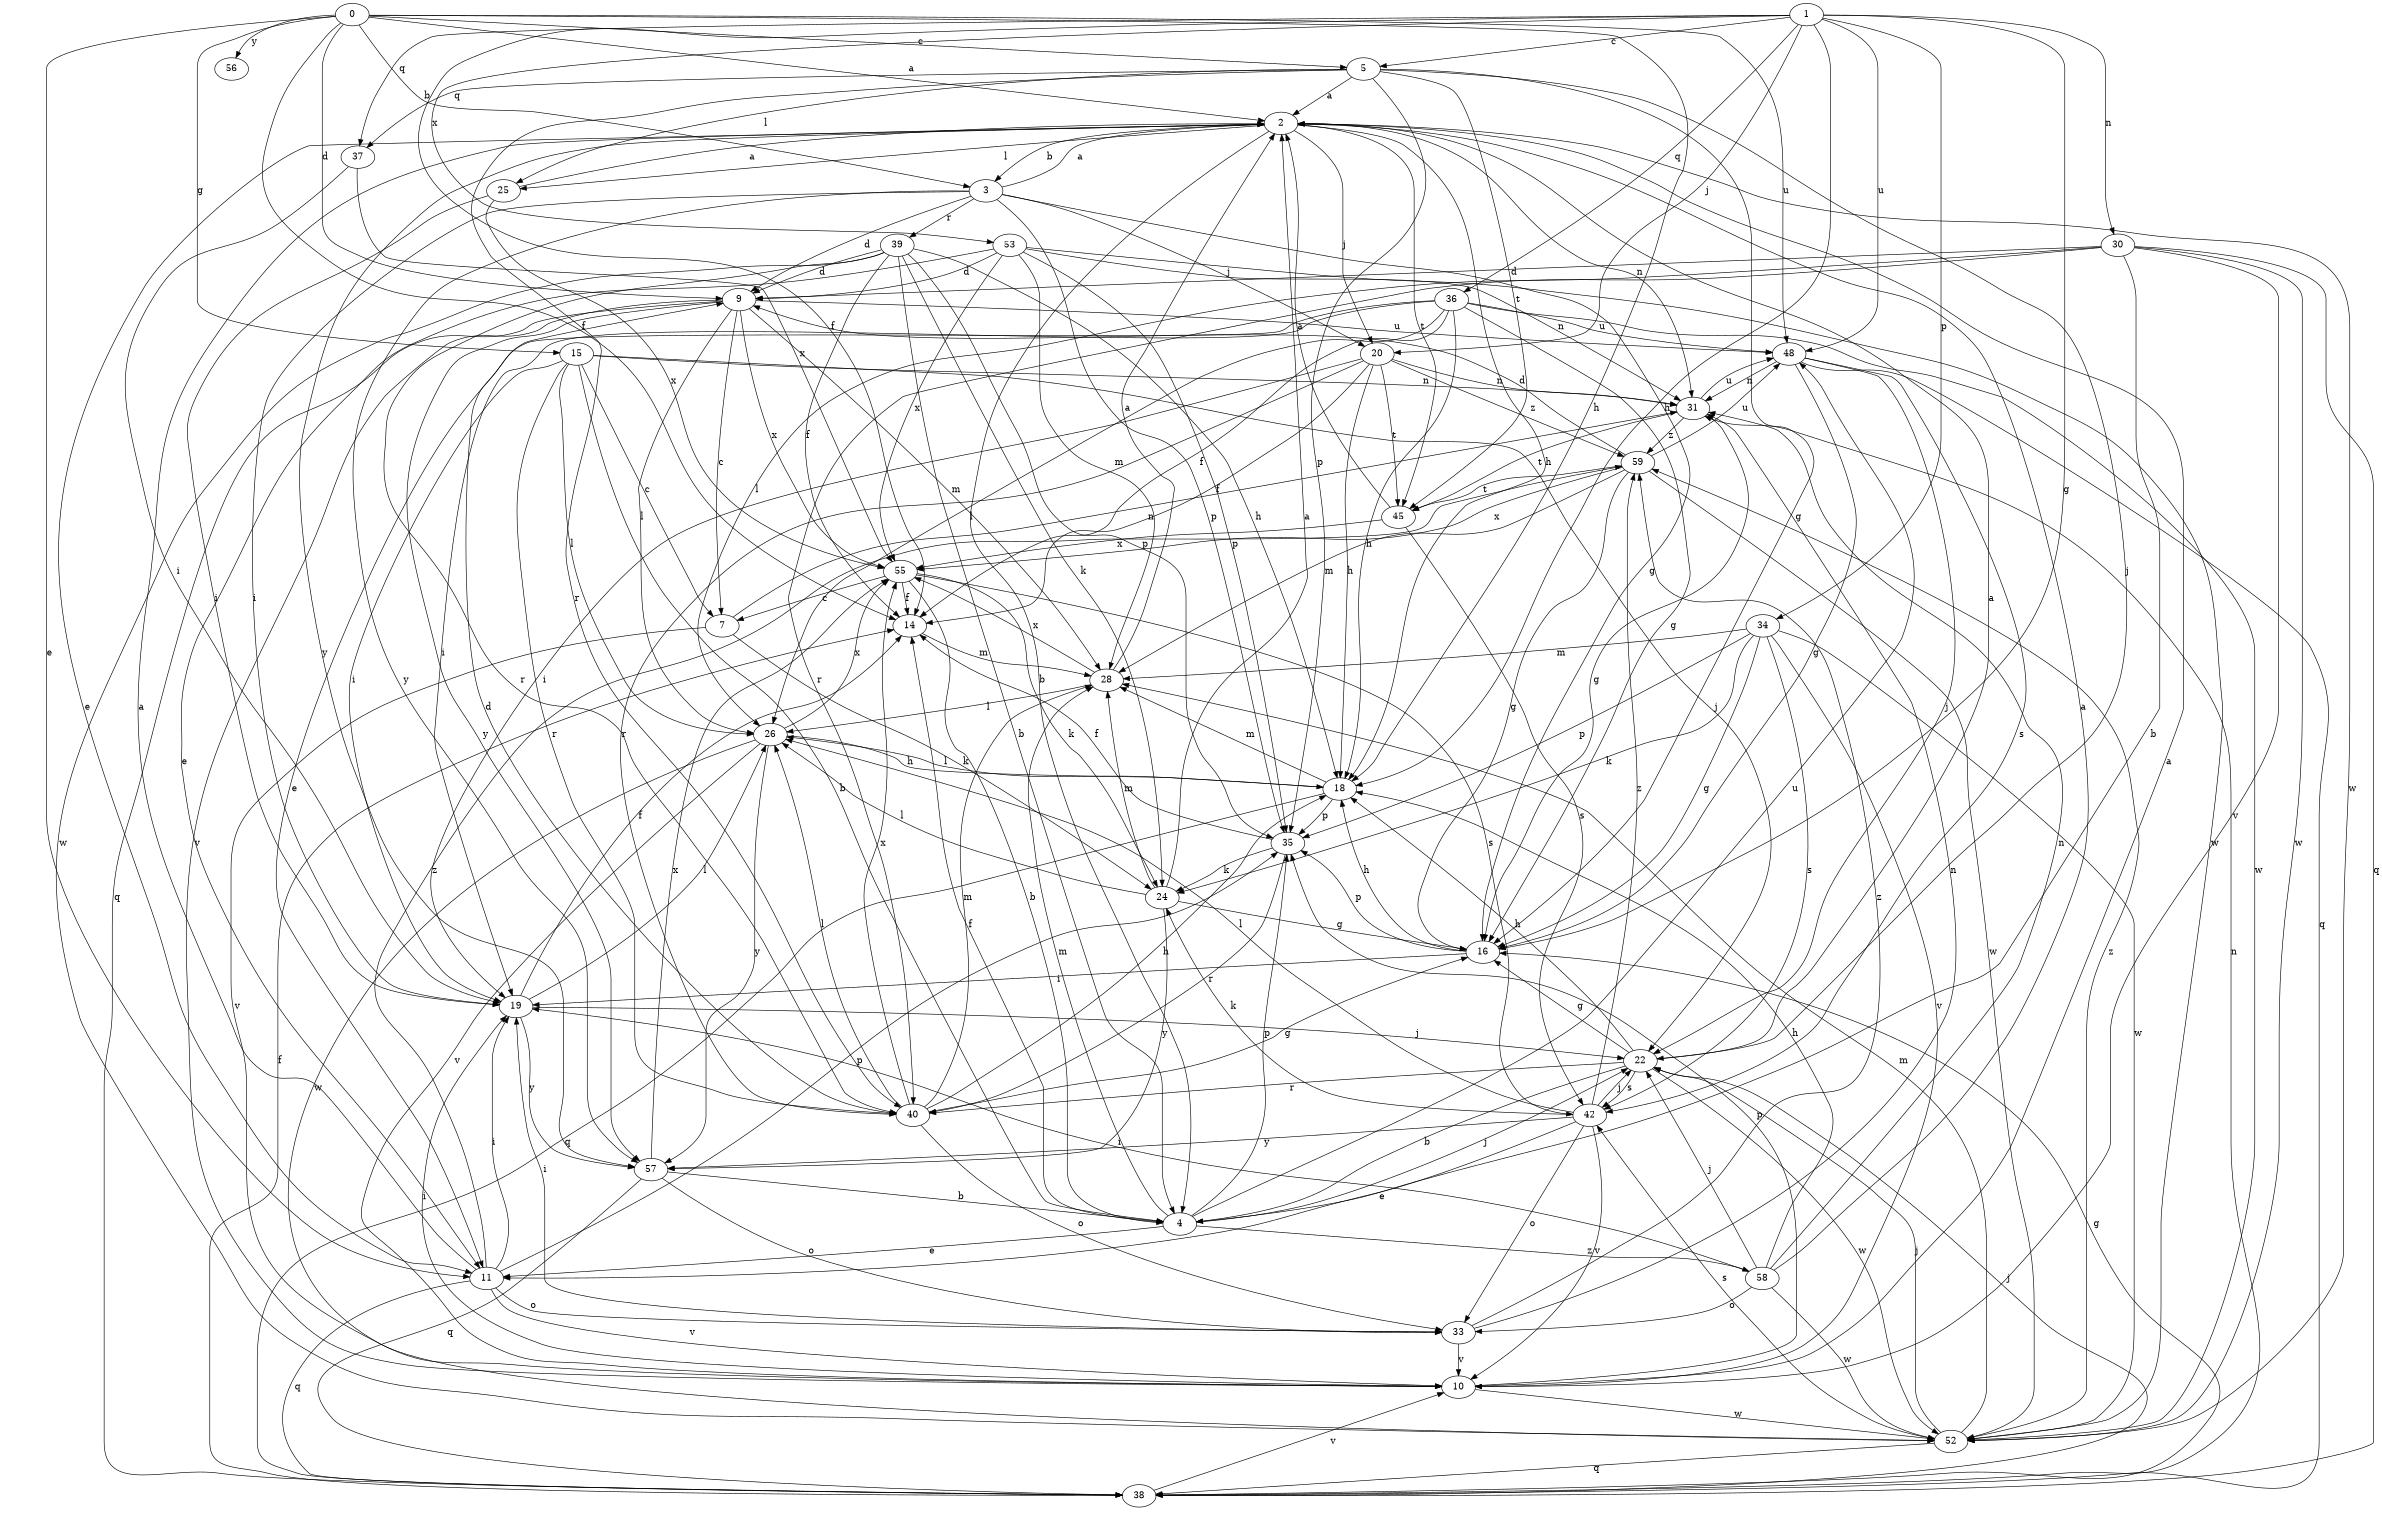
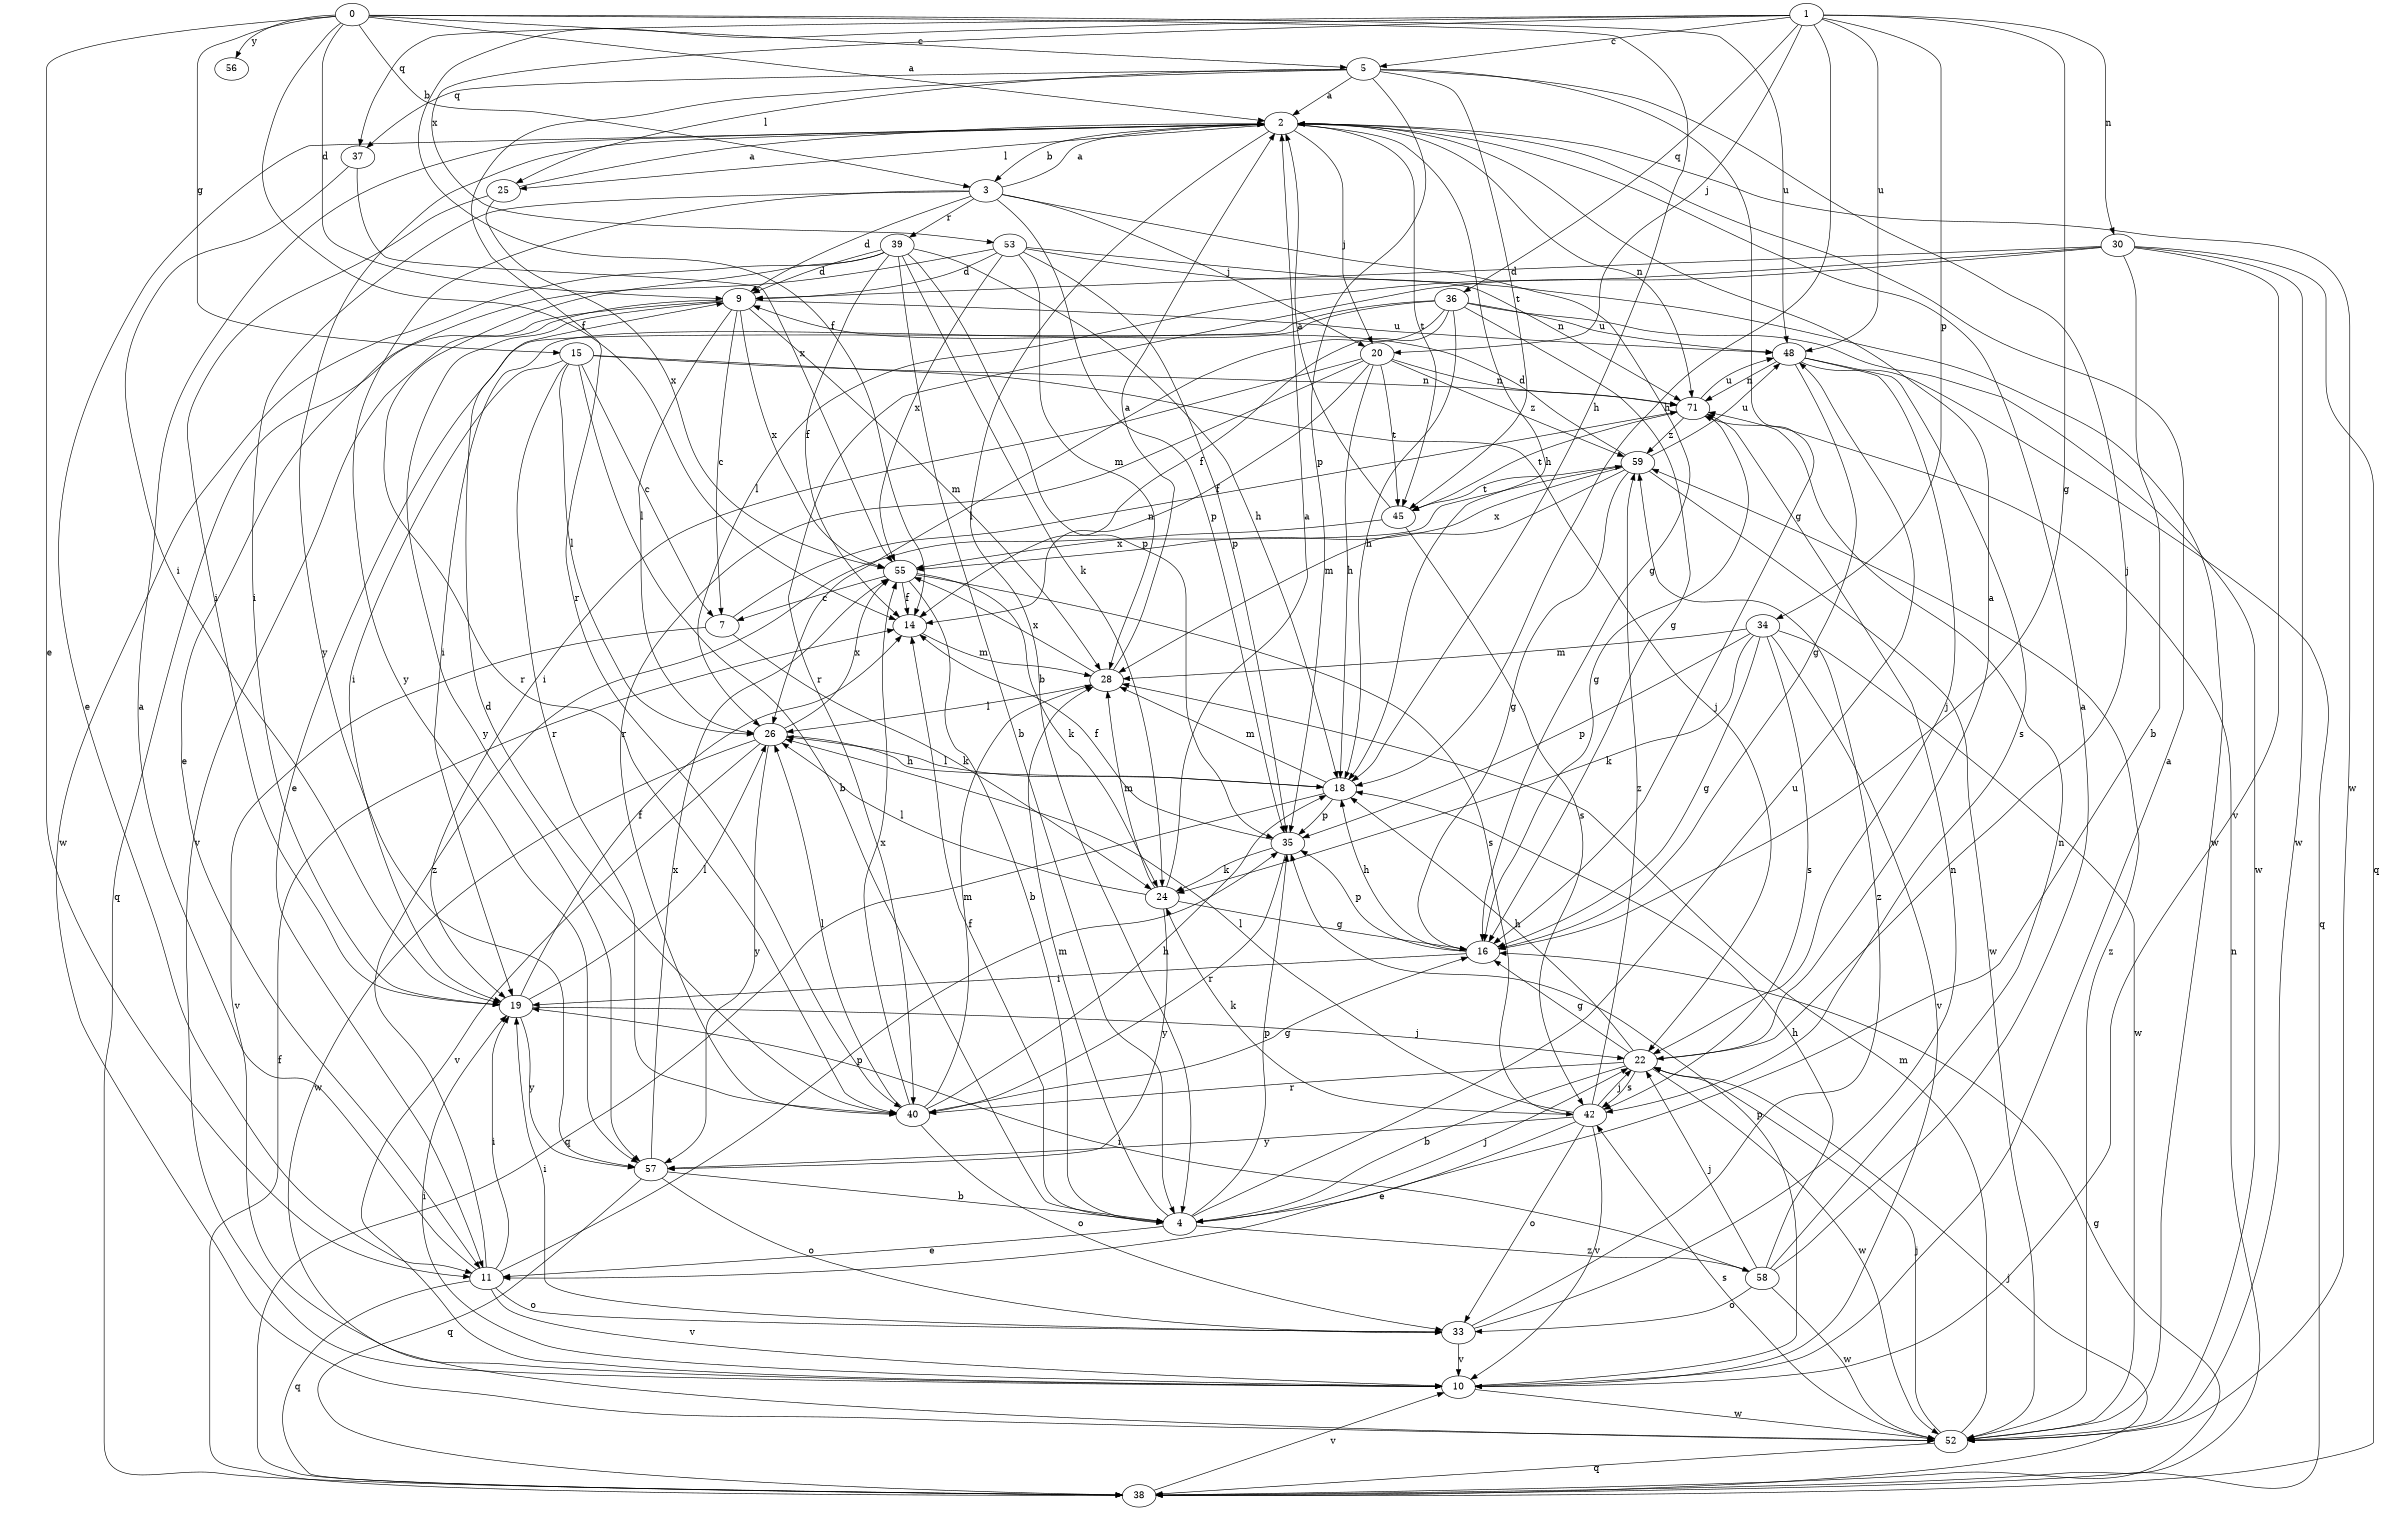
node "31": label "31" -> "71"
